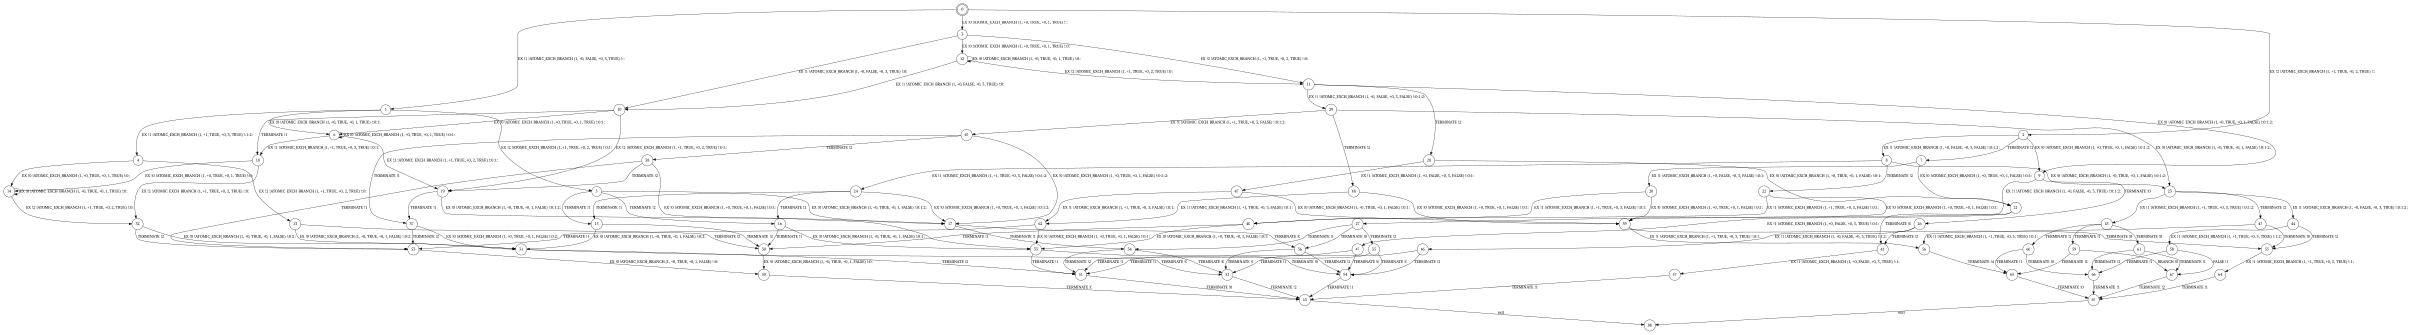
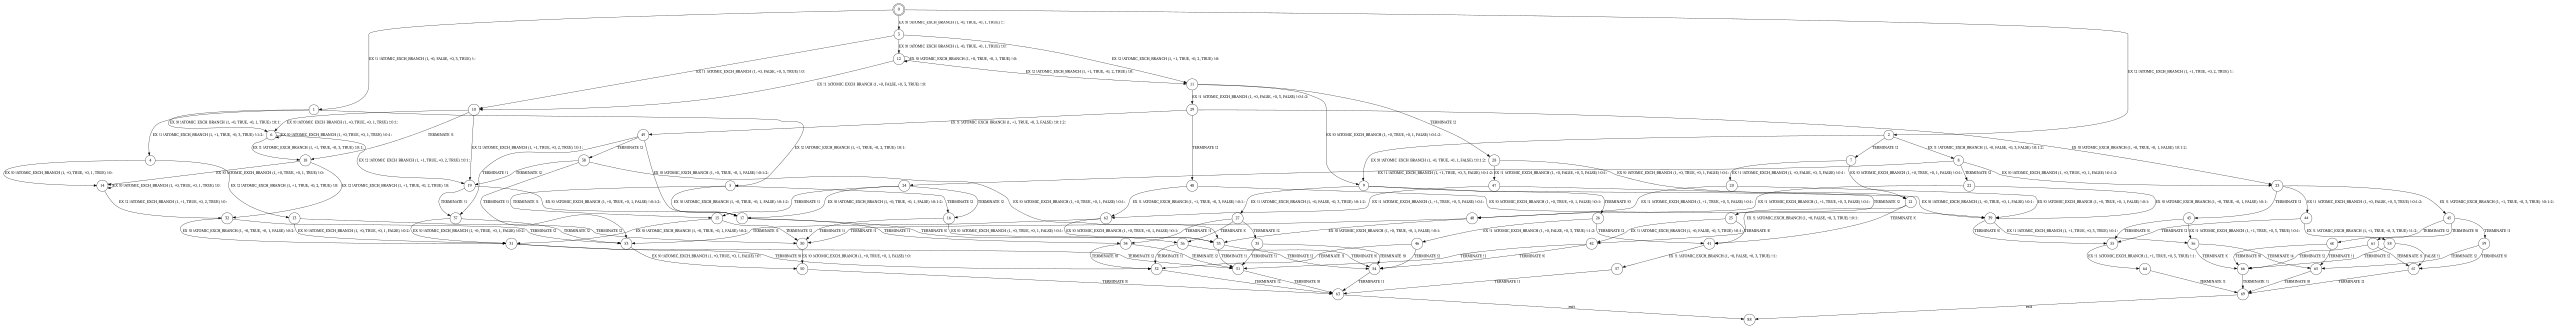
node "25": added
edge "59" -> "67": label "BRANCH !0" -> "TERMINATE !0"
edge "56" -> "66": added, label "TERMINATE !0"
